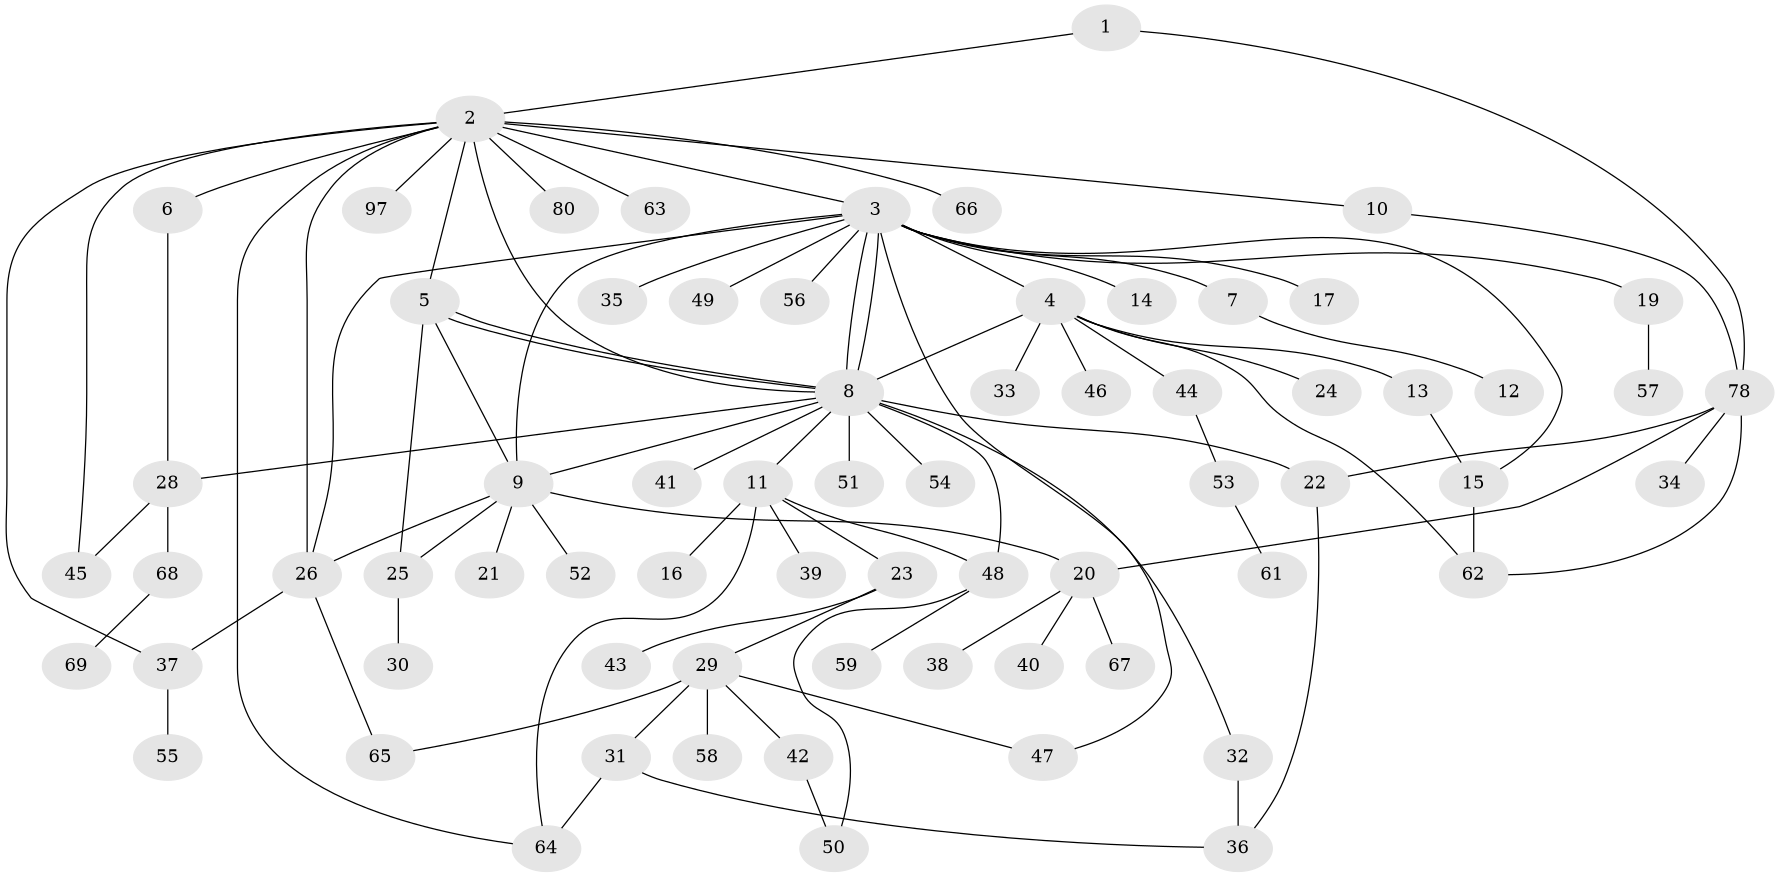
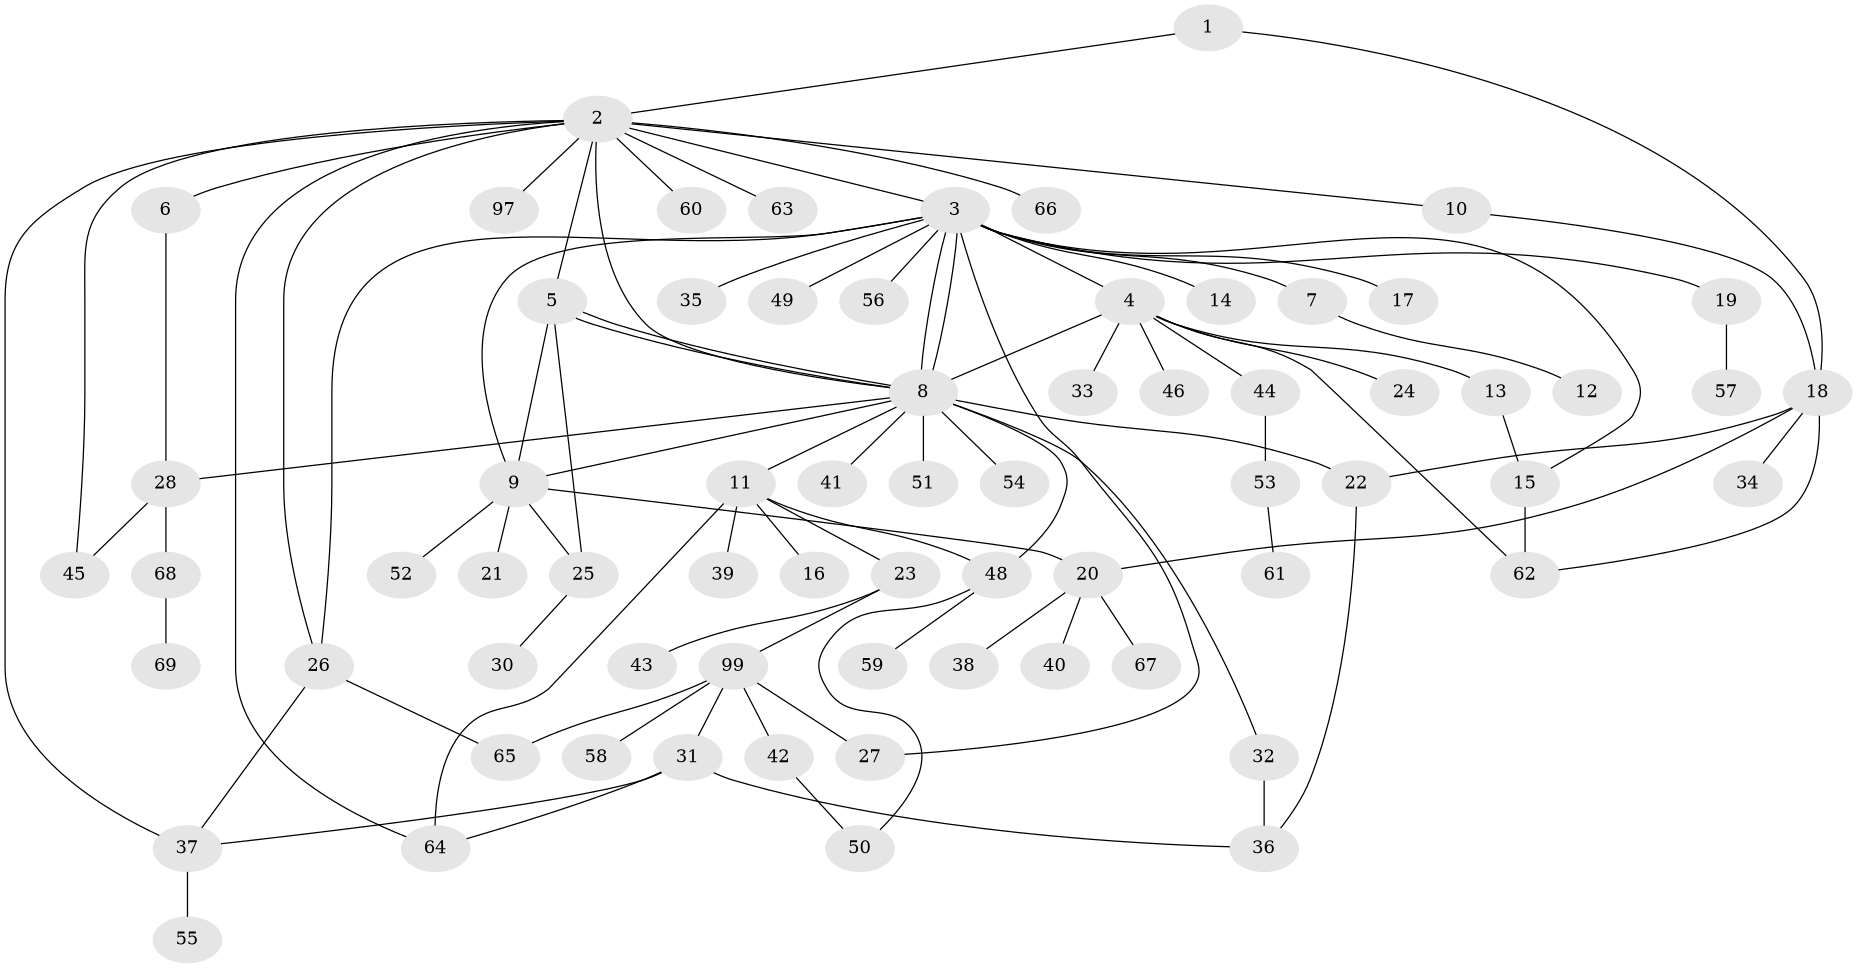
node "80": label "80" -> "60"
node "78": label "78" -> "18"
edge "9" -- "26": removed
node "29": label "29" -> "99"
node "47": label "47" -> "27"
edge "31" -- "37": added
